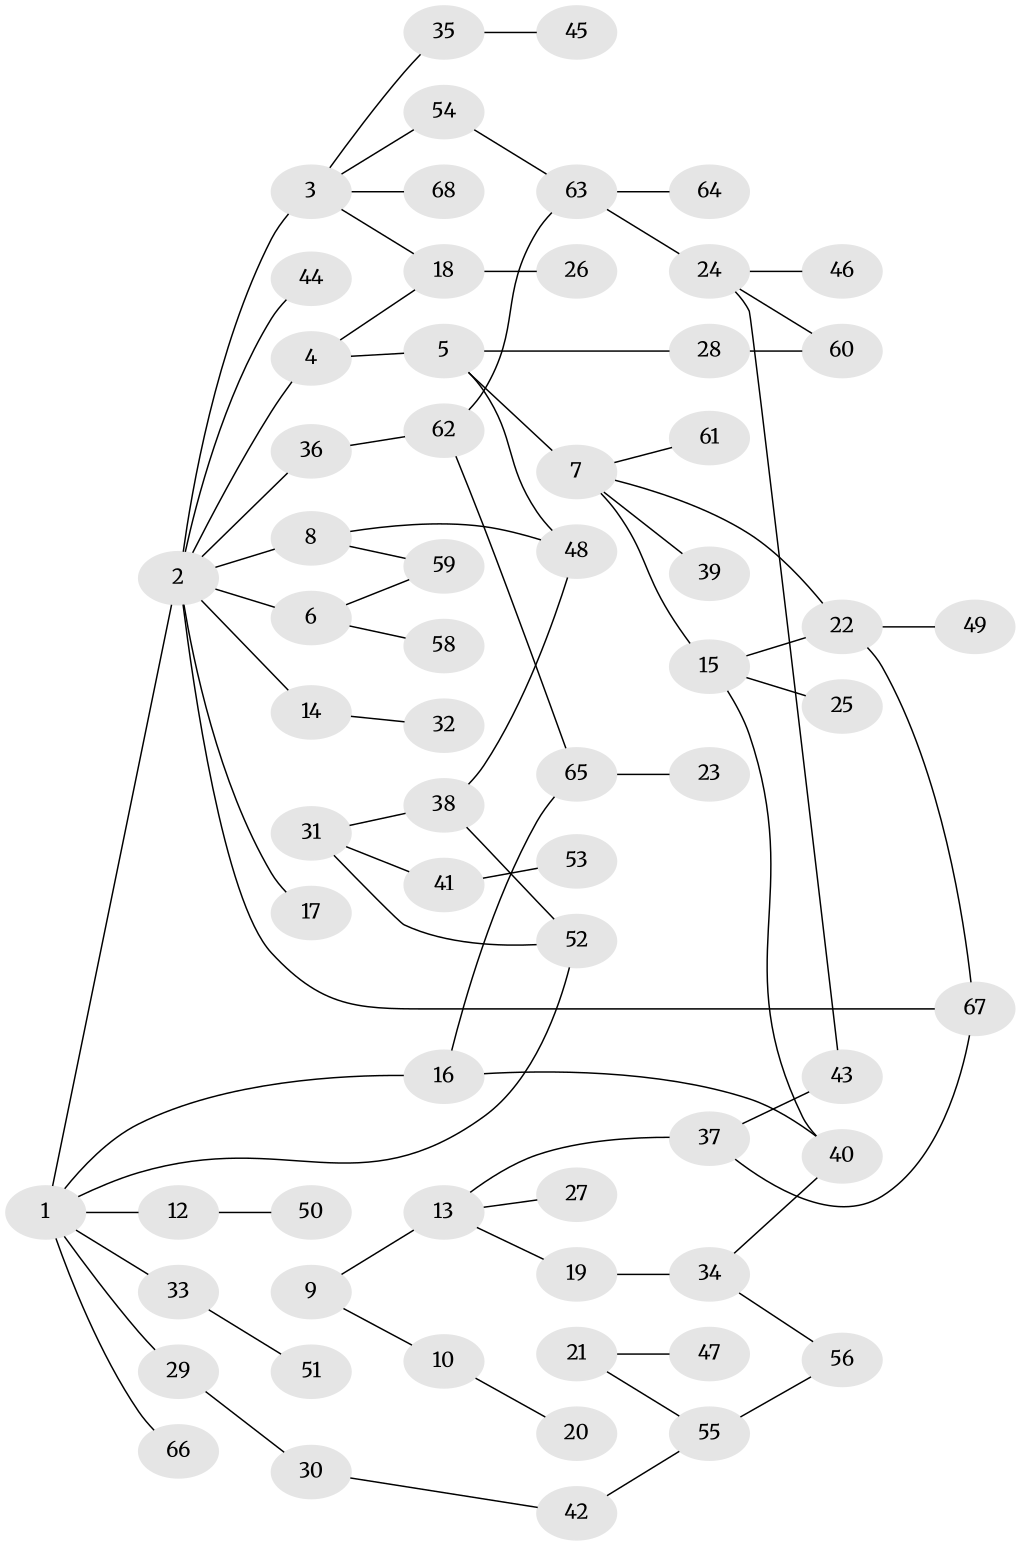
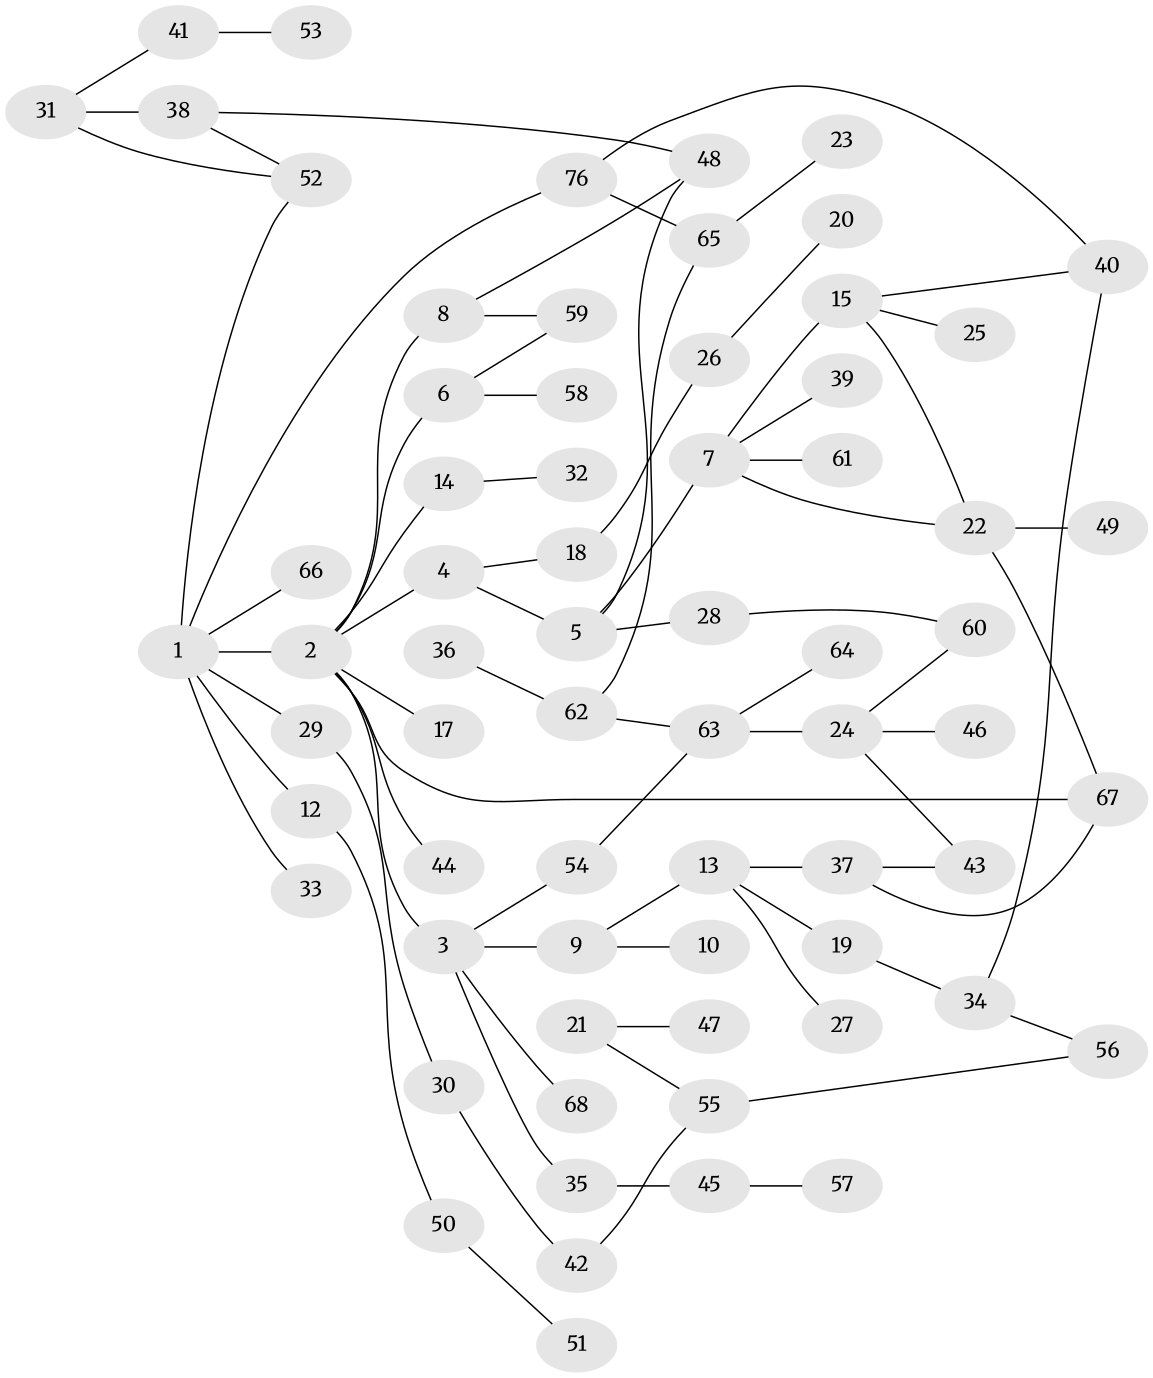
edge "3" -- "18": now "3" -- "9"
edge "36" -- "2": removed
node "16": label "16" -> "76"
node "57": added
edge "33" -- "51": now "50" -- "51"
edge "10" -- "20": now "26" -- "20"
